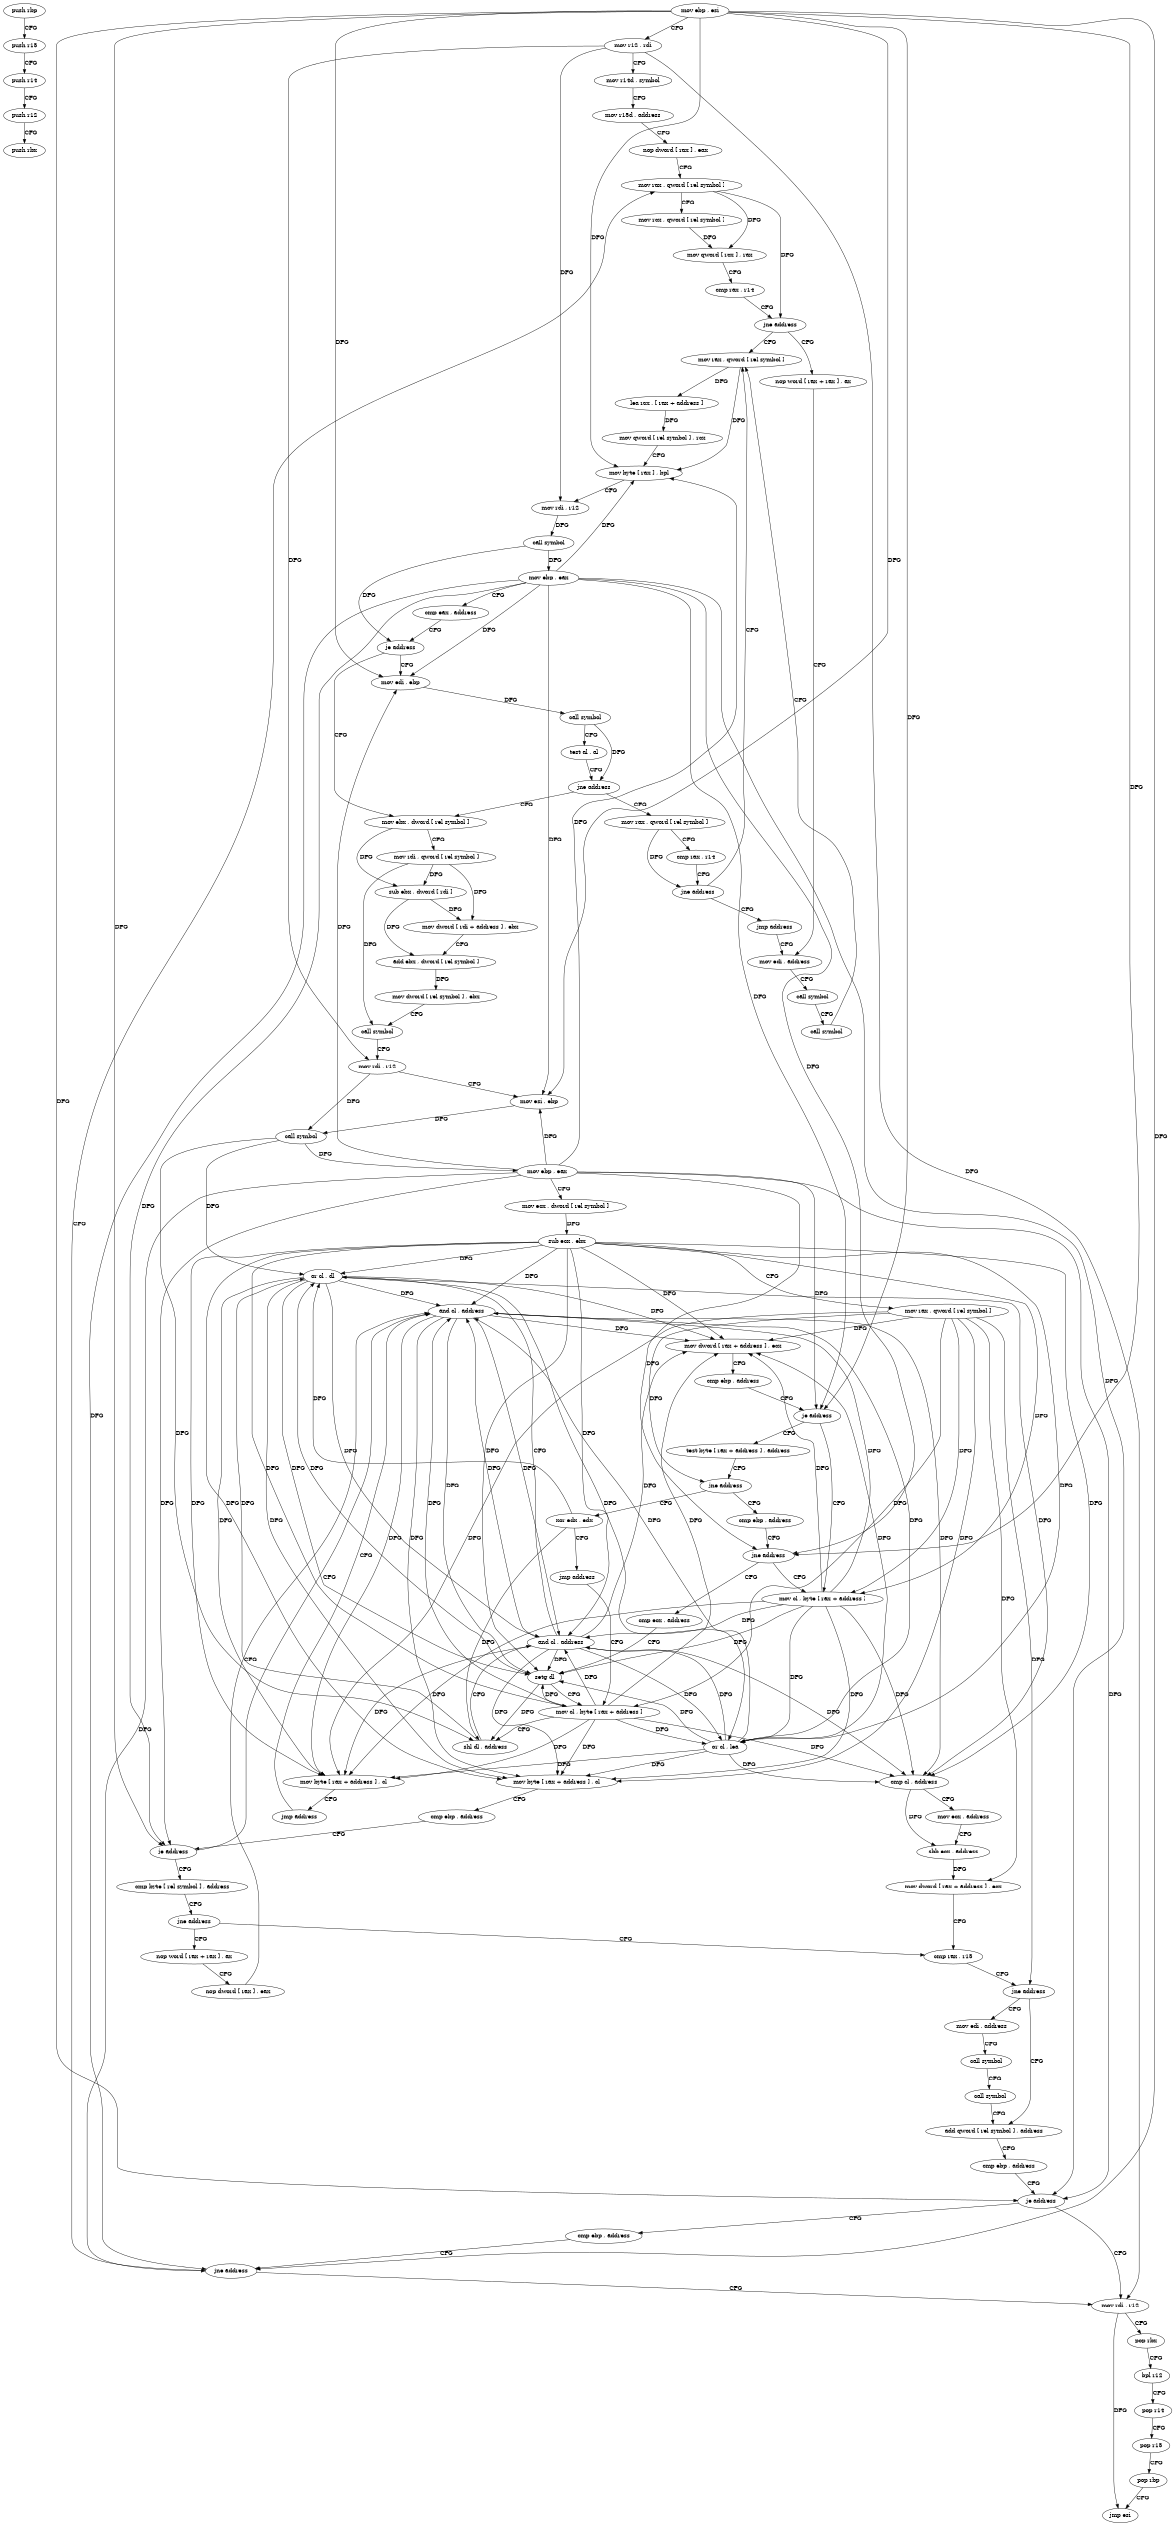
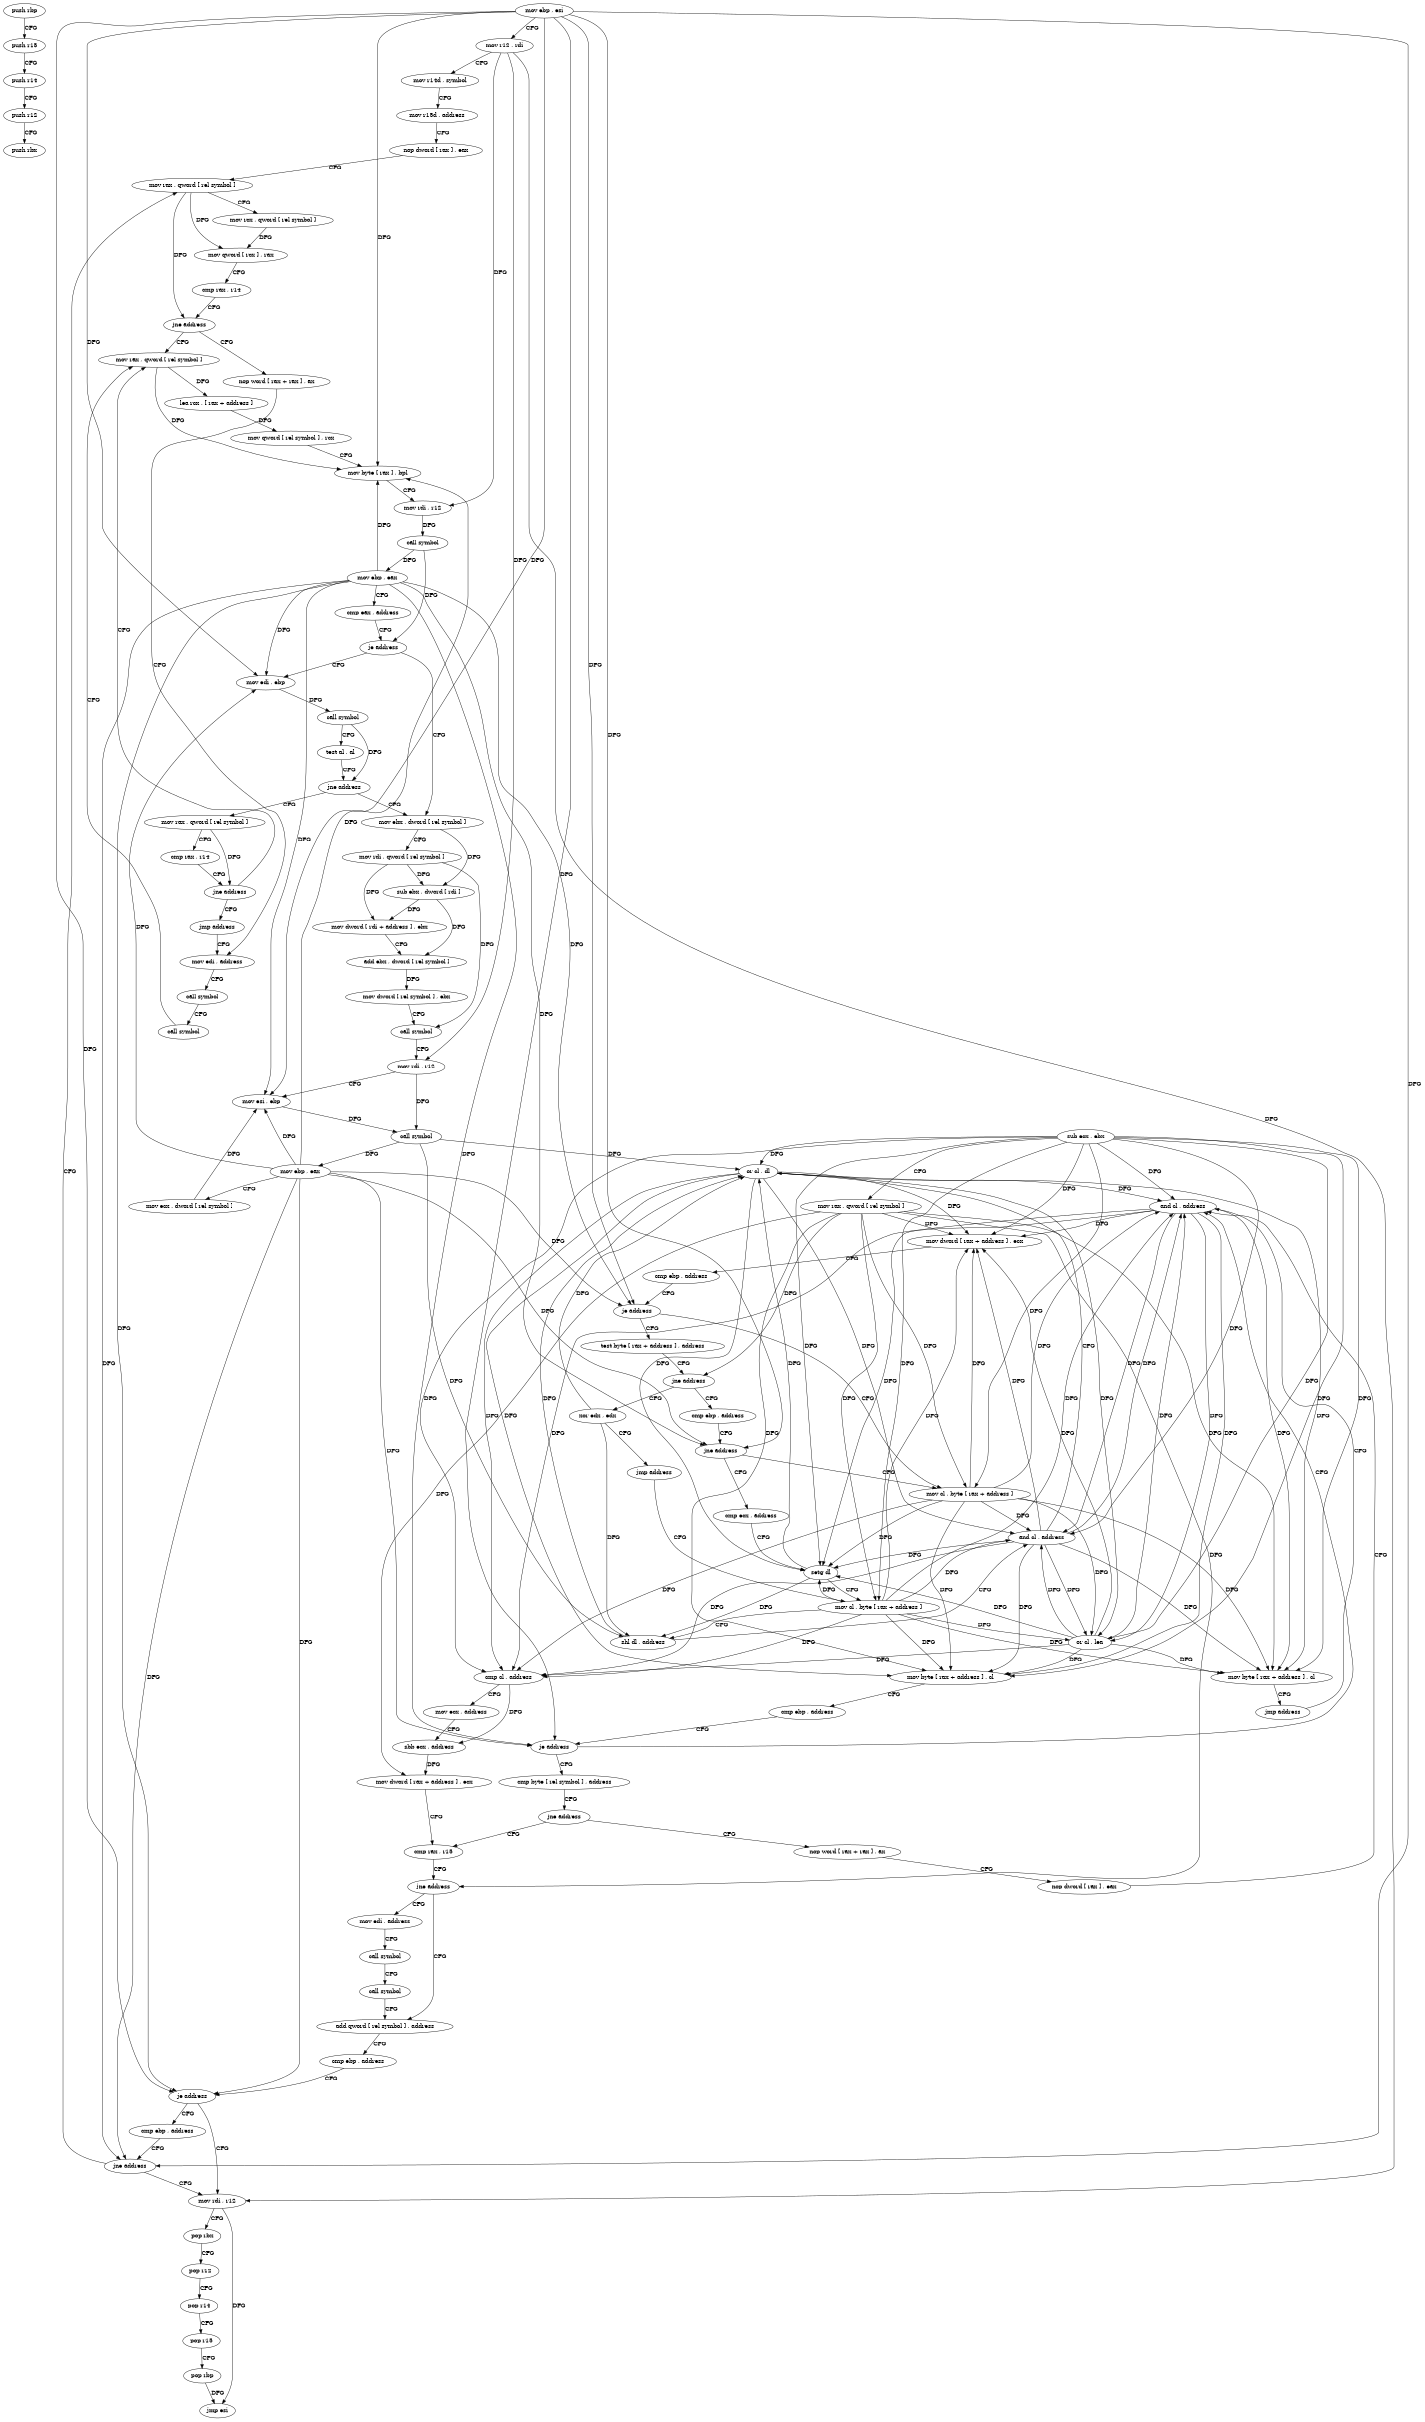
edge "mov ecx , dword [ rel symbol ]" -> "sub ecx , ebx": now "mov ecx , dword [ rel symbol ]" -> "mov esi , ebp"
node "bpl r12": label "bpl r12" -> "pop r12"
edge "pop rbp" -> "jmp esi": label "CFG" -> "DFG"
